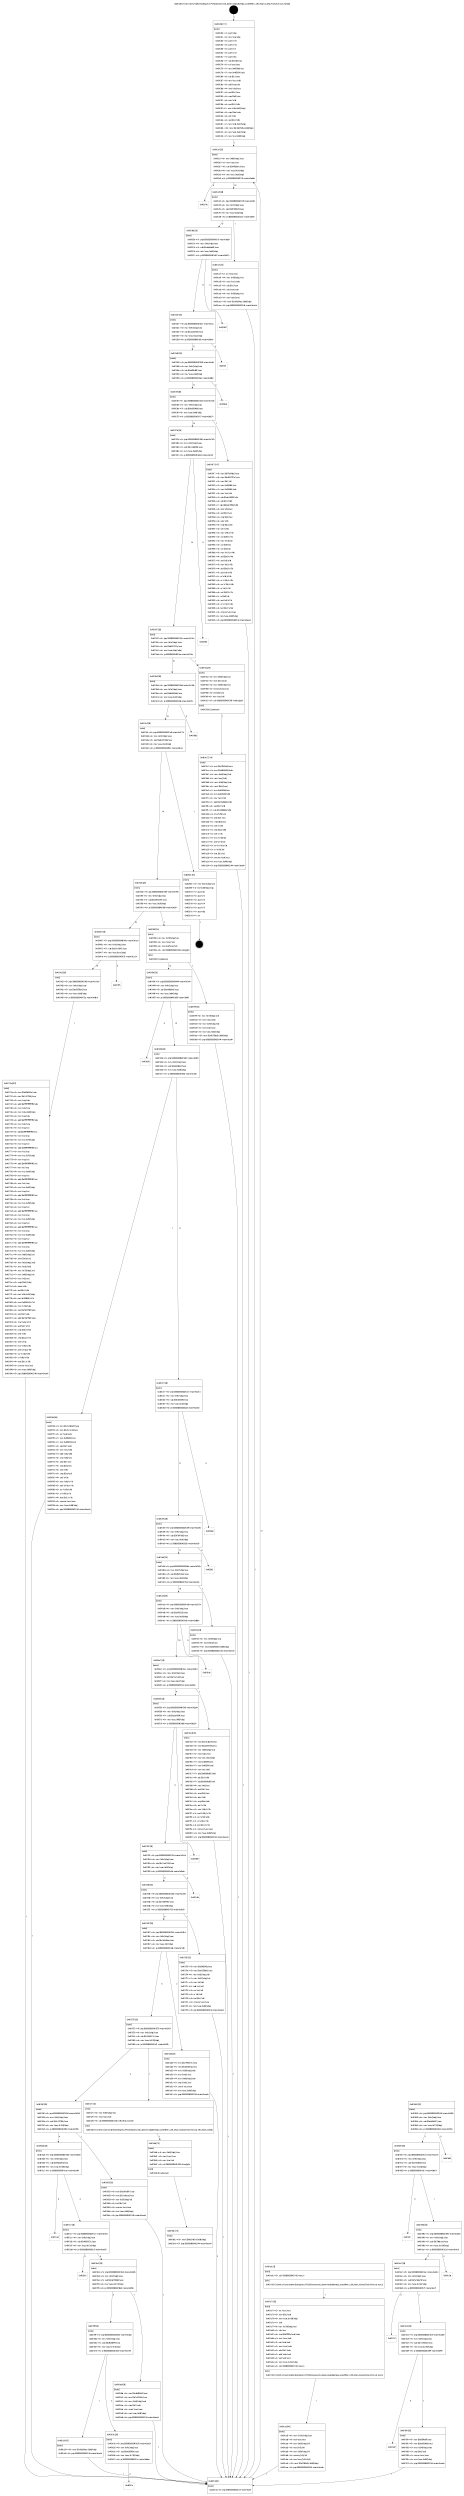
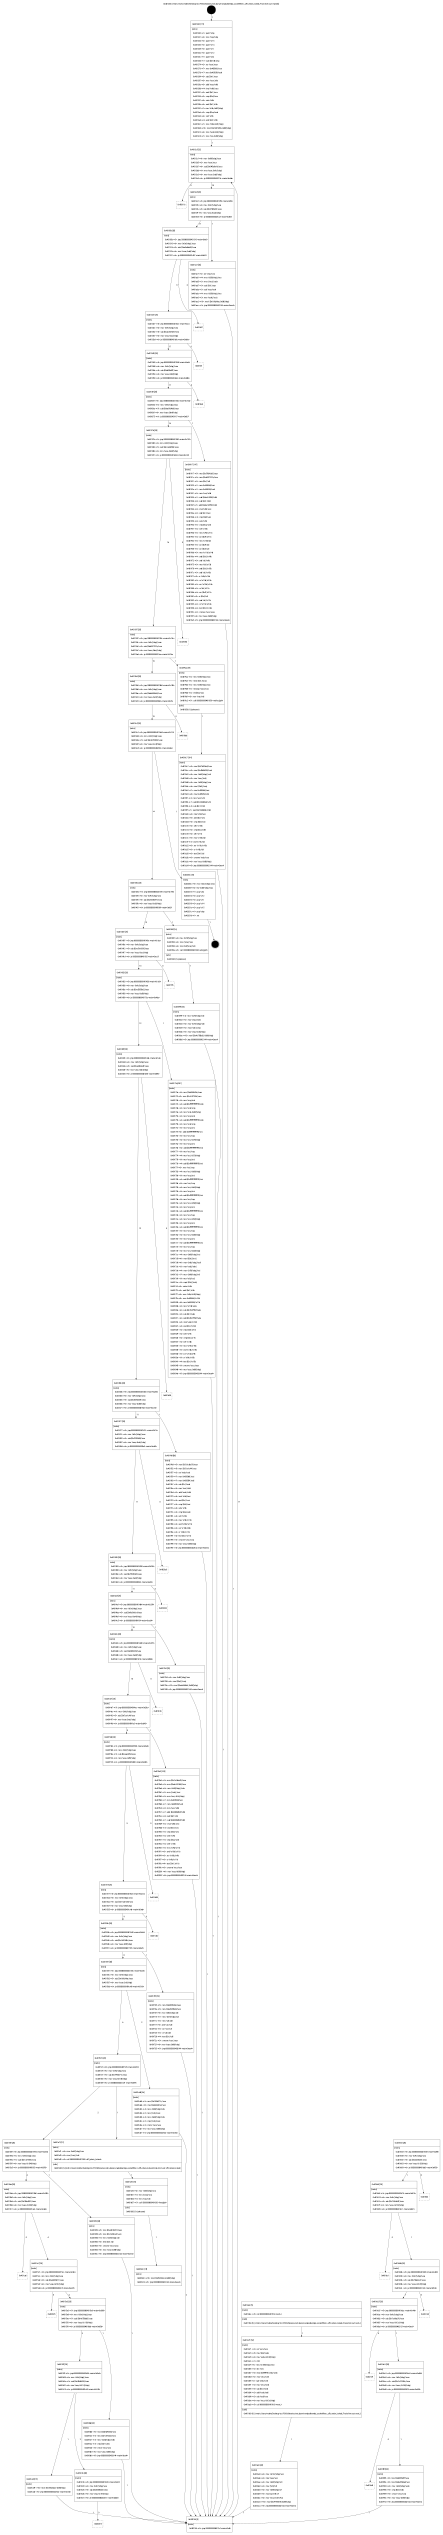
edge "0x40188f [16]" -> "0x40143f [28]": now "0x401423 [28]" -> "0x40143f [28]"
